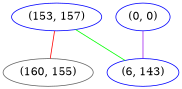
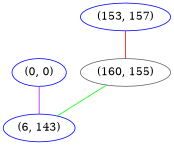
edge "(153, 157)" -- "(6, 143)": now "(160, 155)" -- "(6, 143)"
